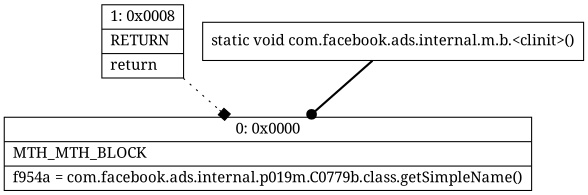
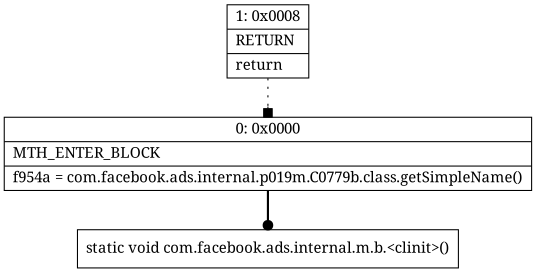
edge "static void com.facebook.ads.internal.m.b.<clinit>()" -> "0: 0x0000": reversed
node "0: 0x0000": text "MTH_MTH_BLOCK" -> "MTH_ENTER_BLOCK"
